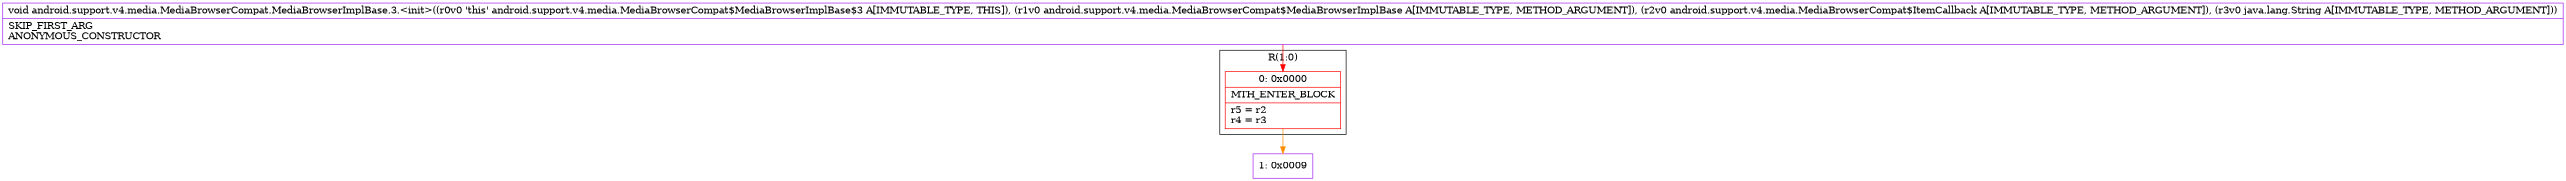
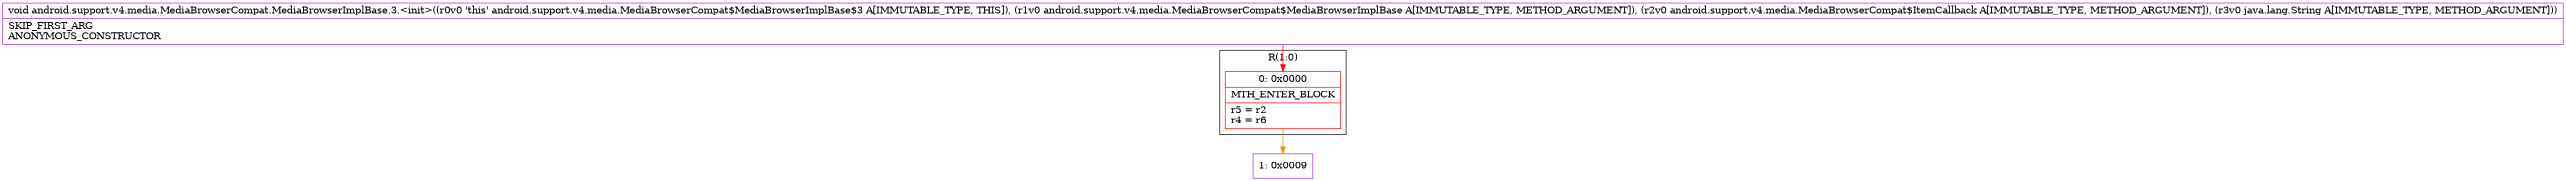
node "0: 0x0000": text "r4 = r3" -> "r4 = r6"
